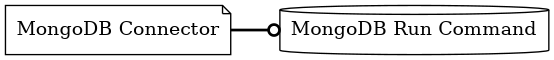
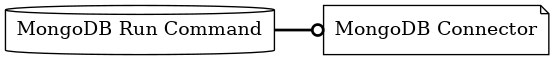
edge "MongoDB Connector" -> "MongoDB Run Command": reversed
